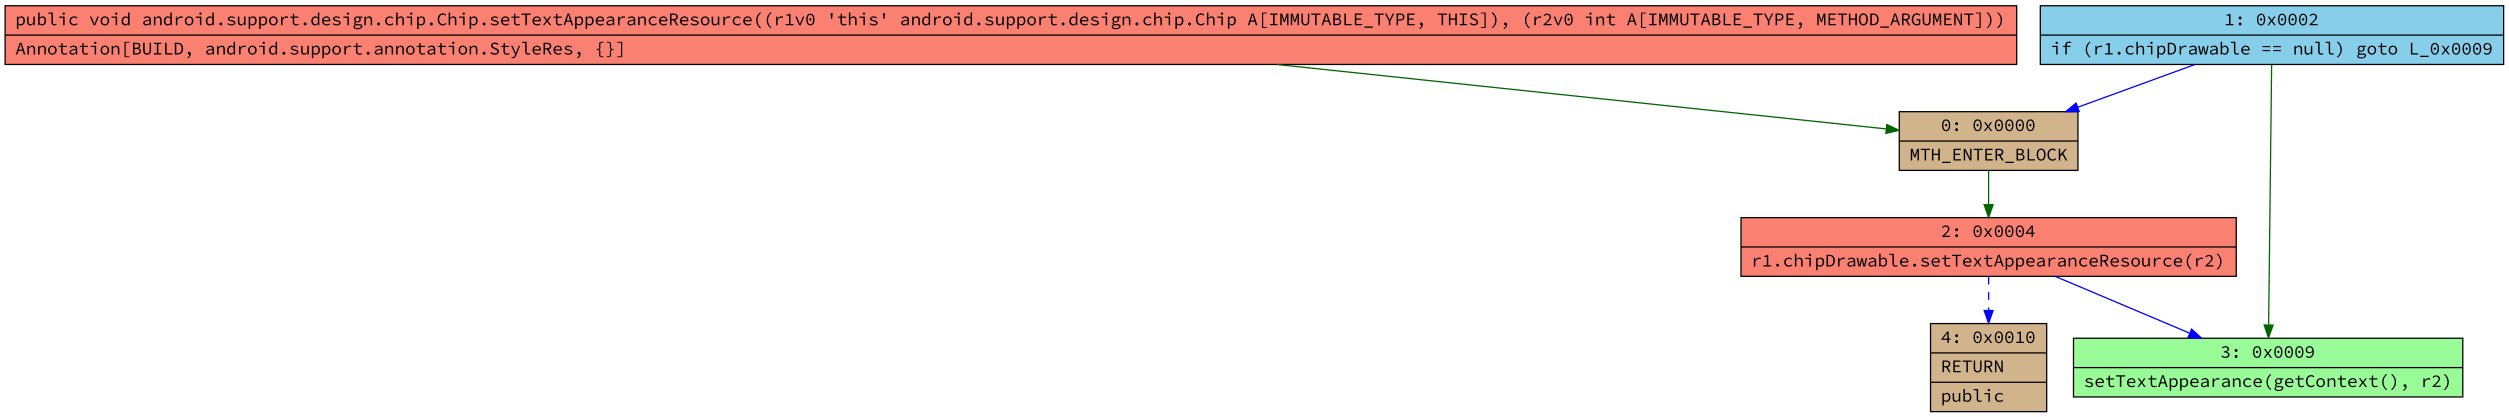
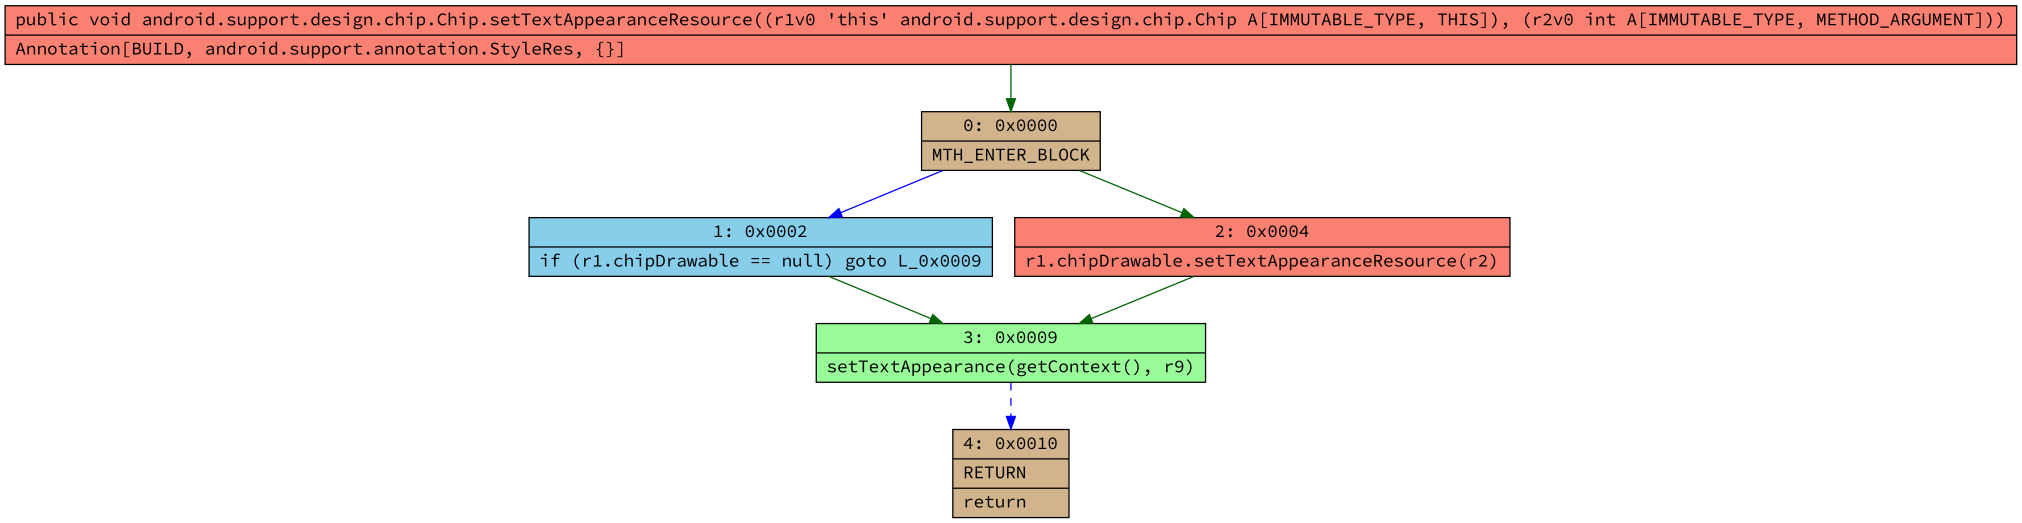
edge "1: 0x0002" -> "0: 0x0000": reversed
edge "2: 0x0004" -> "4: 0x0010": now "3: 0x0009" -> "4: 0x0010"
edge "2: 0x0004" -> "3: 0x0009": color blue -> darkgreen
node "3: 0x0009": text "setTextAppearance(getContext(), r2)" -> "setTextAppearance(getContext(), r9)"
node "4: 0x0010": text "public" -> "return"
